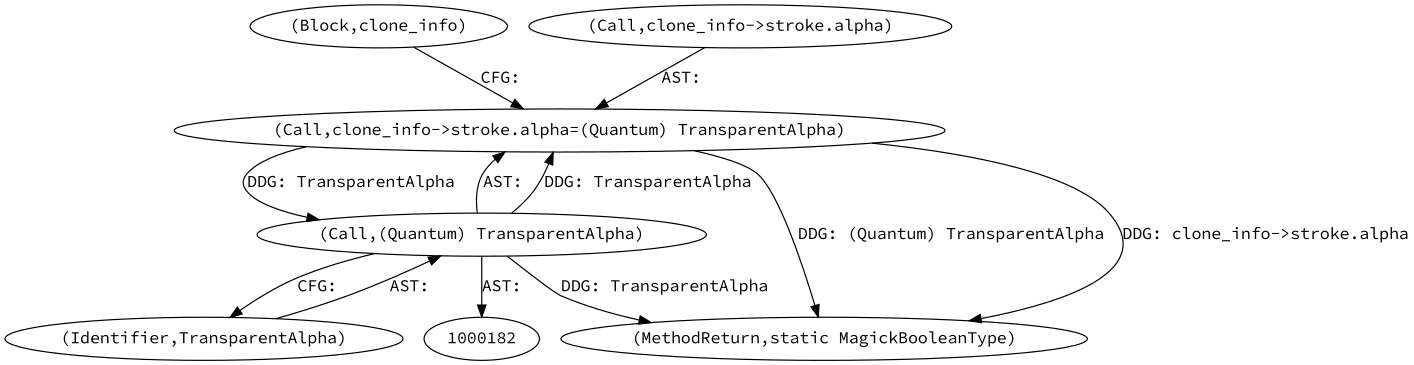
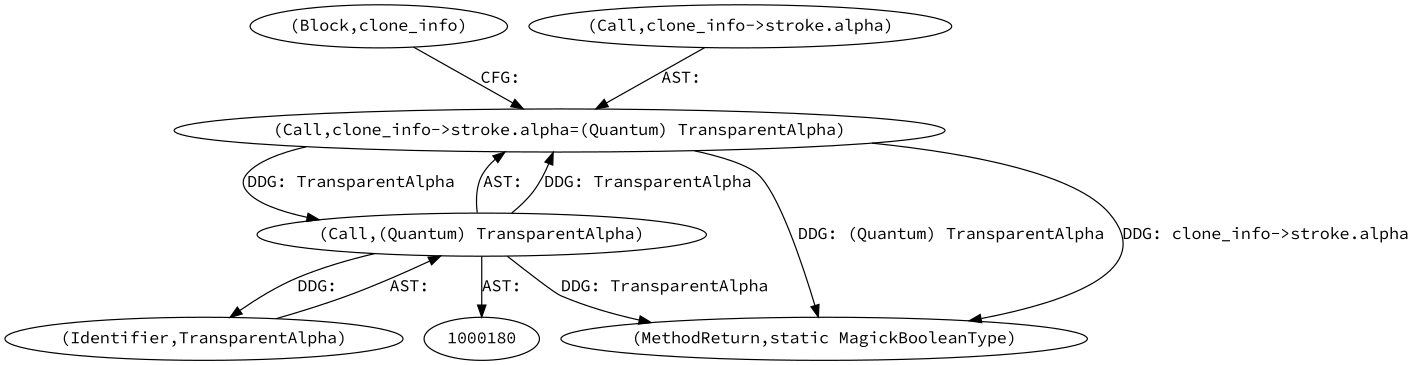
edge "(Call,(Quantum) TransparentAlpha)" -> "(Identifier,TransparentAlpha)": label "CFG: " -> "DDG: "
node "1000182": label "1000182" -> "1000180"
